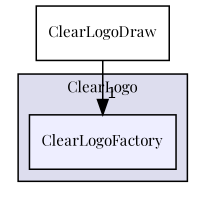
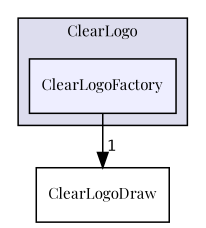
edge "ClearLogoDraw" -> "ClearLogoFactory": reversed
